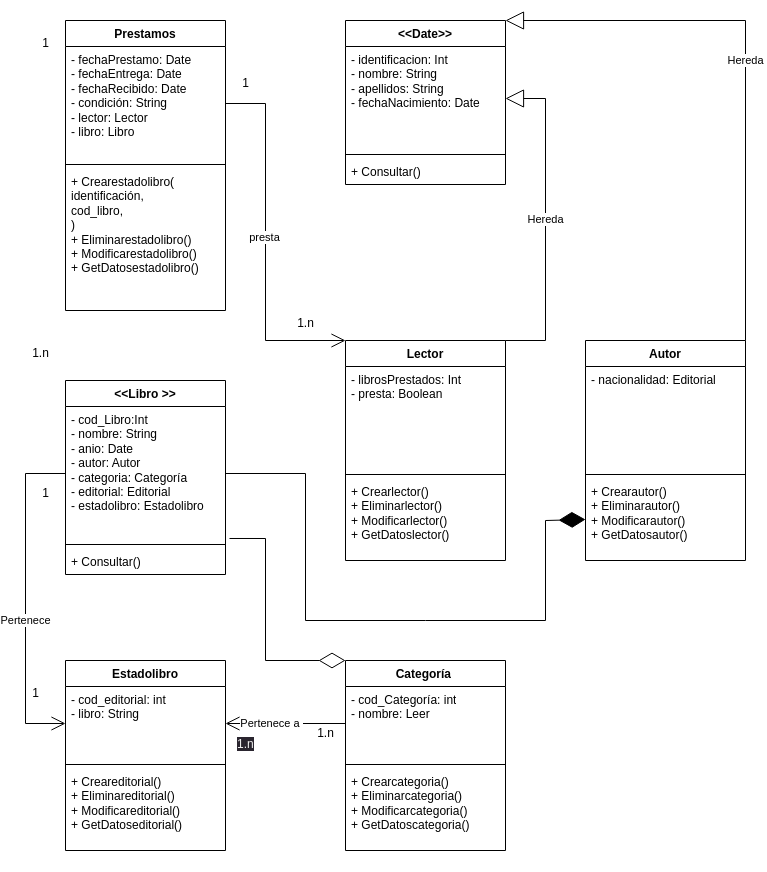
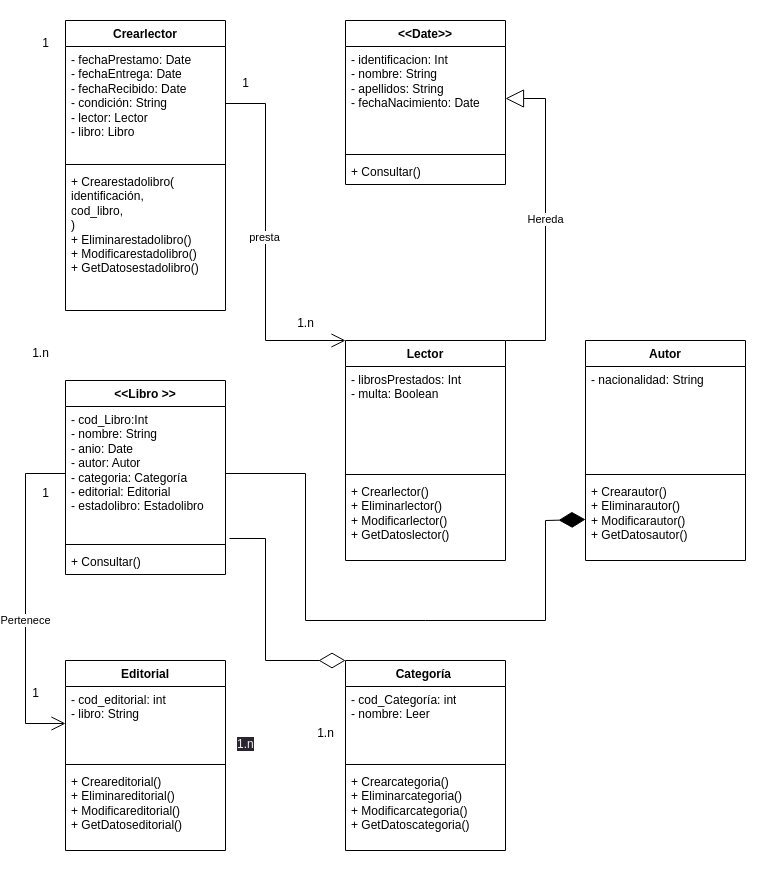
node "Prestamos": label "Prestamos" -> "Crearlector"
edge "Autor" -> "<<Date>>": removed, label "Hereda"
node "- nacionalidad: Editorial": label "- nacionalidad: Editorial" -> "- nacionalidad: String"
node "- librosPrestados: Int - presta: Boolean": label "- librosPrestados: Int - presta: Boolean" -> "- librosPrestados: Int - multa: Boolean"
node "Estadolibro": label "Estadolibro" -> "Editorial"
edge "- cod_Categoría: int - nombre: Leer" -> "- cod_editorial: int - libro: String": removed, label "Pertenece a"
